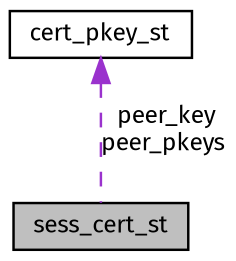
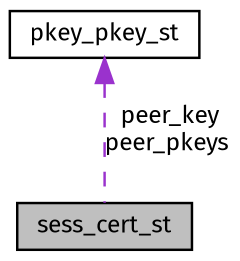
node "cert_pkey_st": label "cert_pkey_st" -> "pkey_pkey_st"
